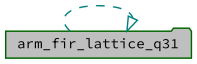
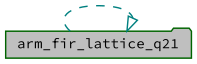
node "arm_fir_lattice_q31": label "arm_fir_lattice_q31" -> "arm_fir_lattice_q21"
